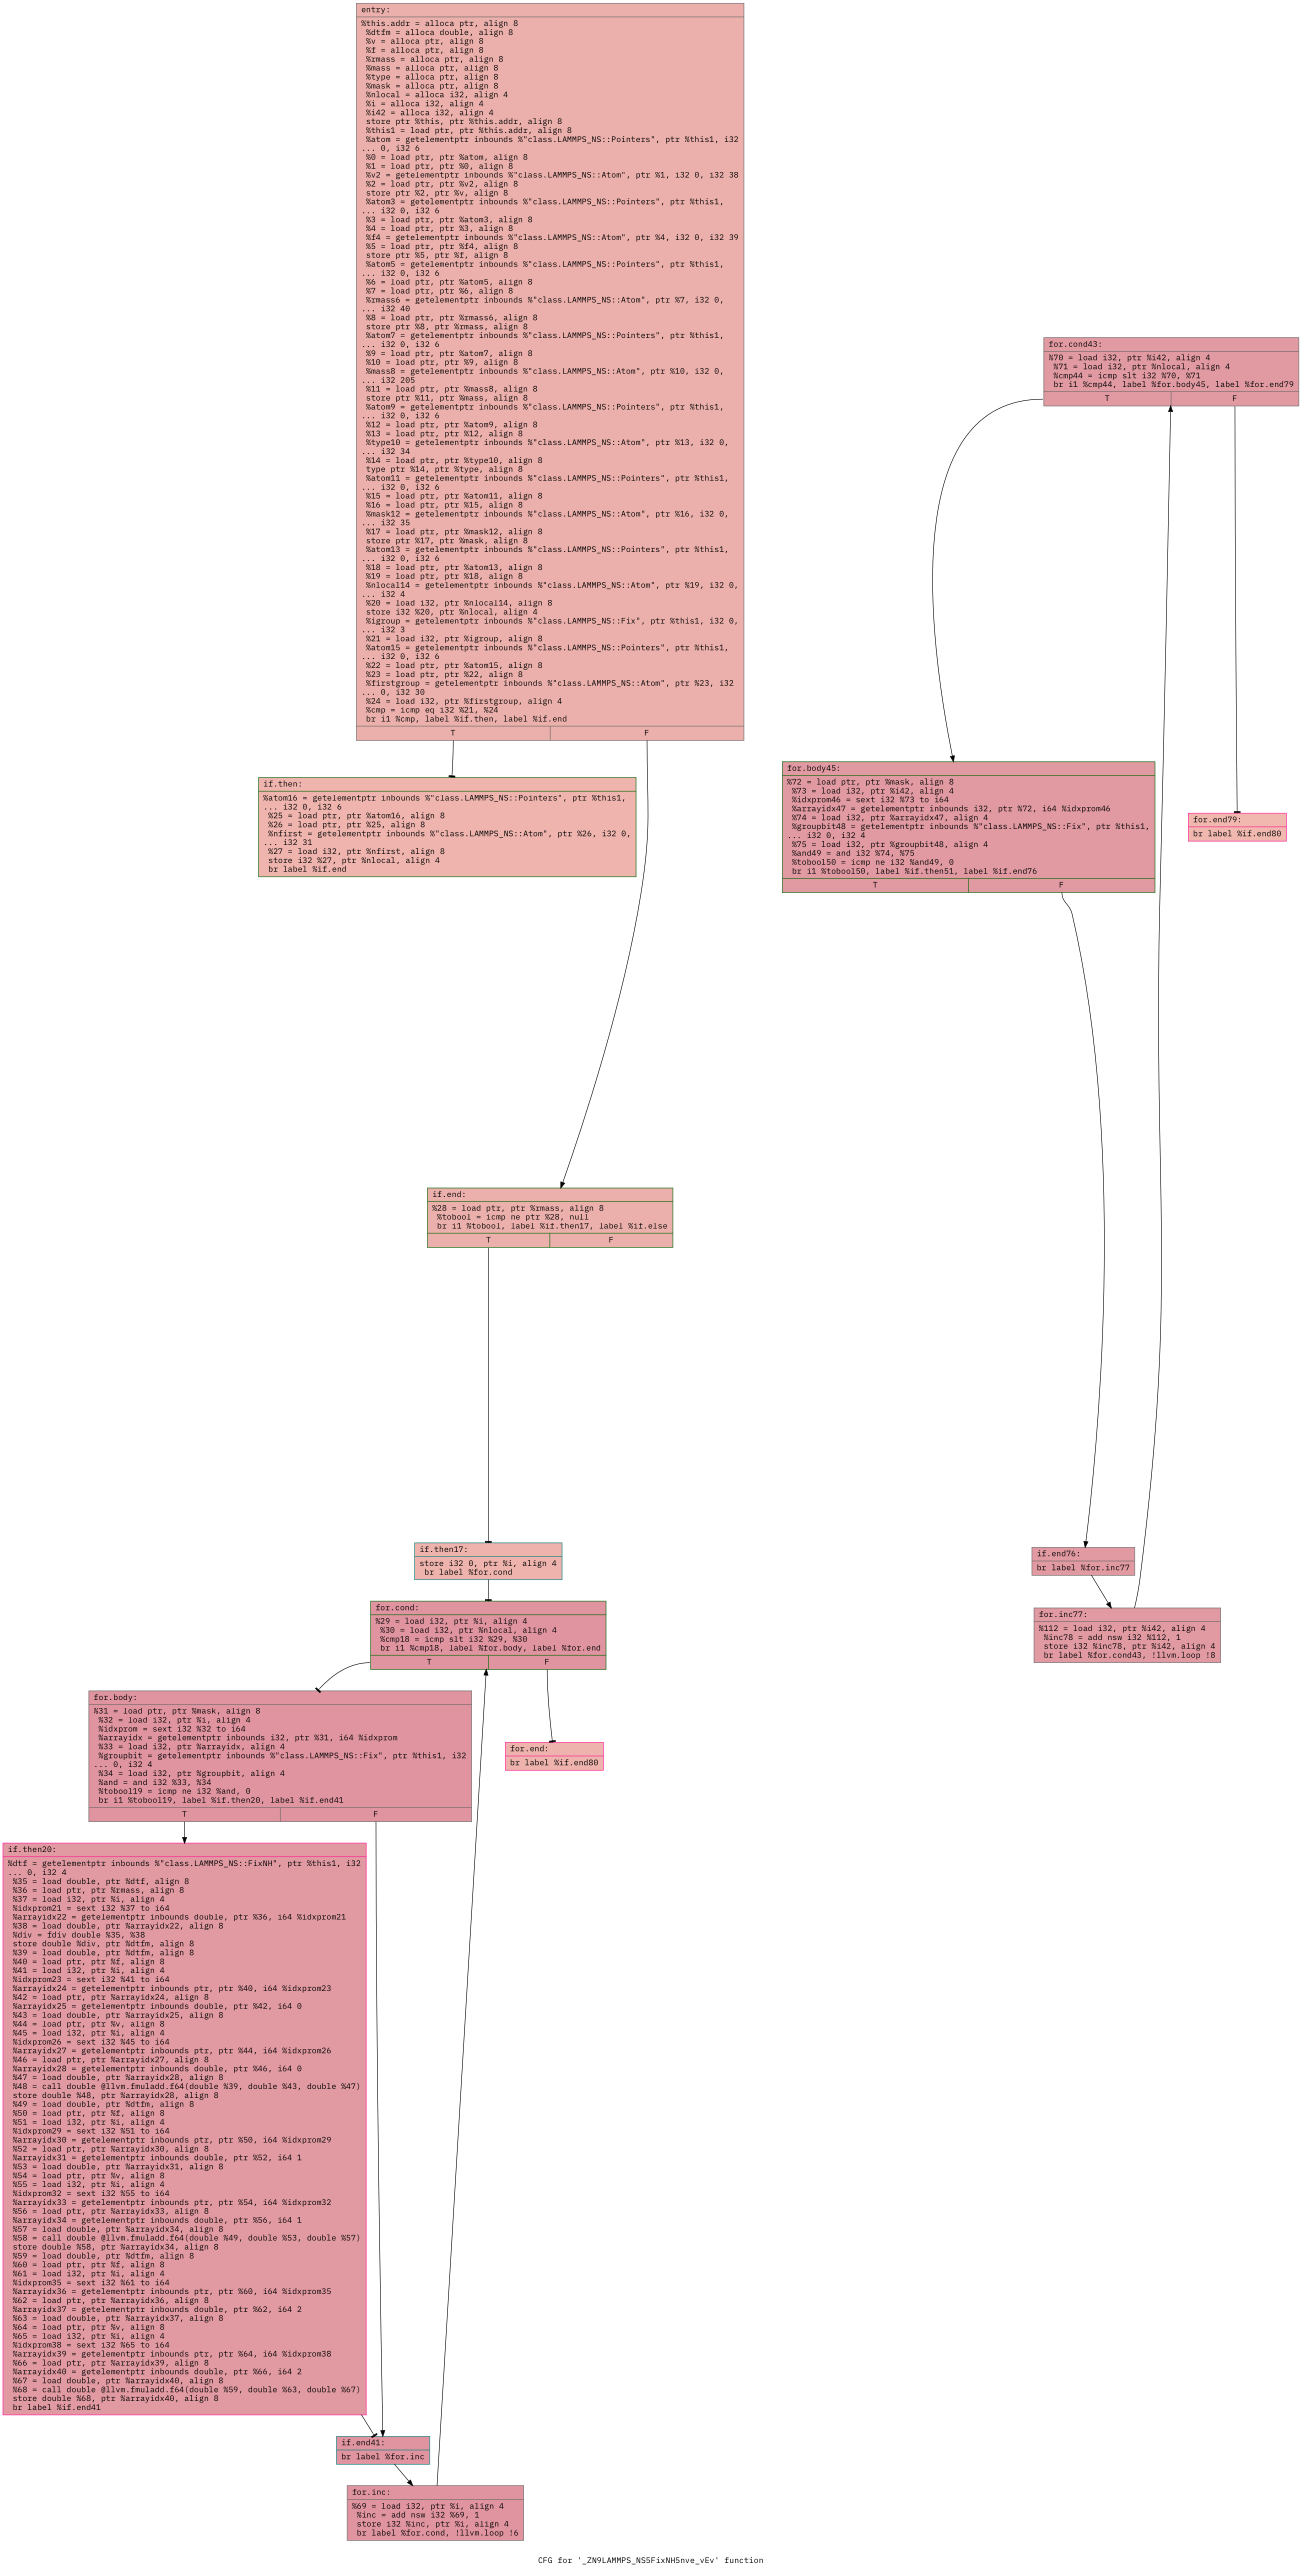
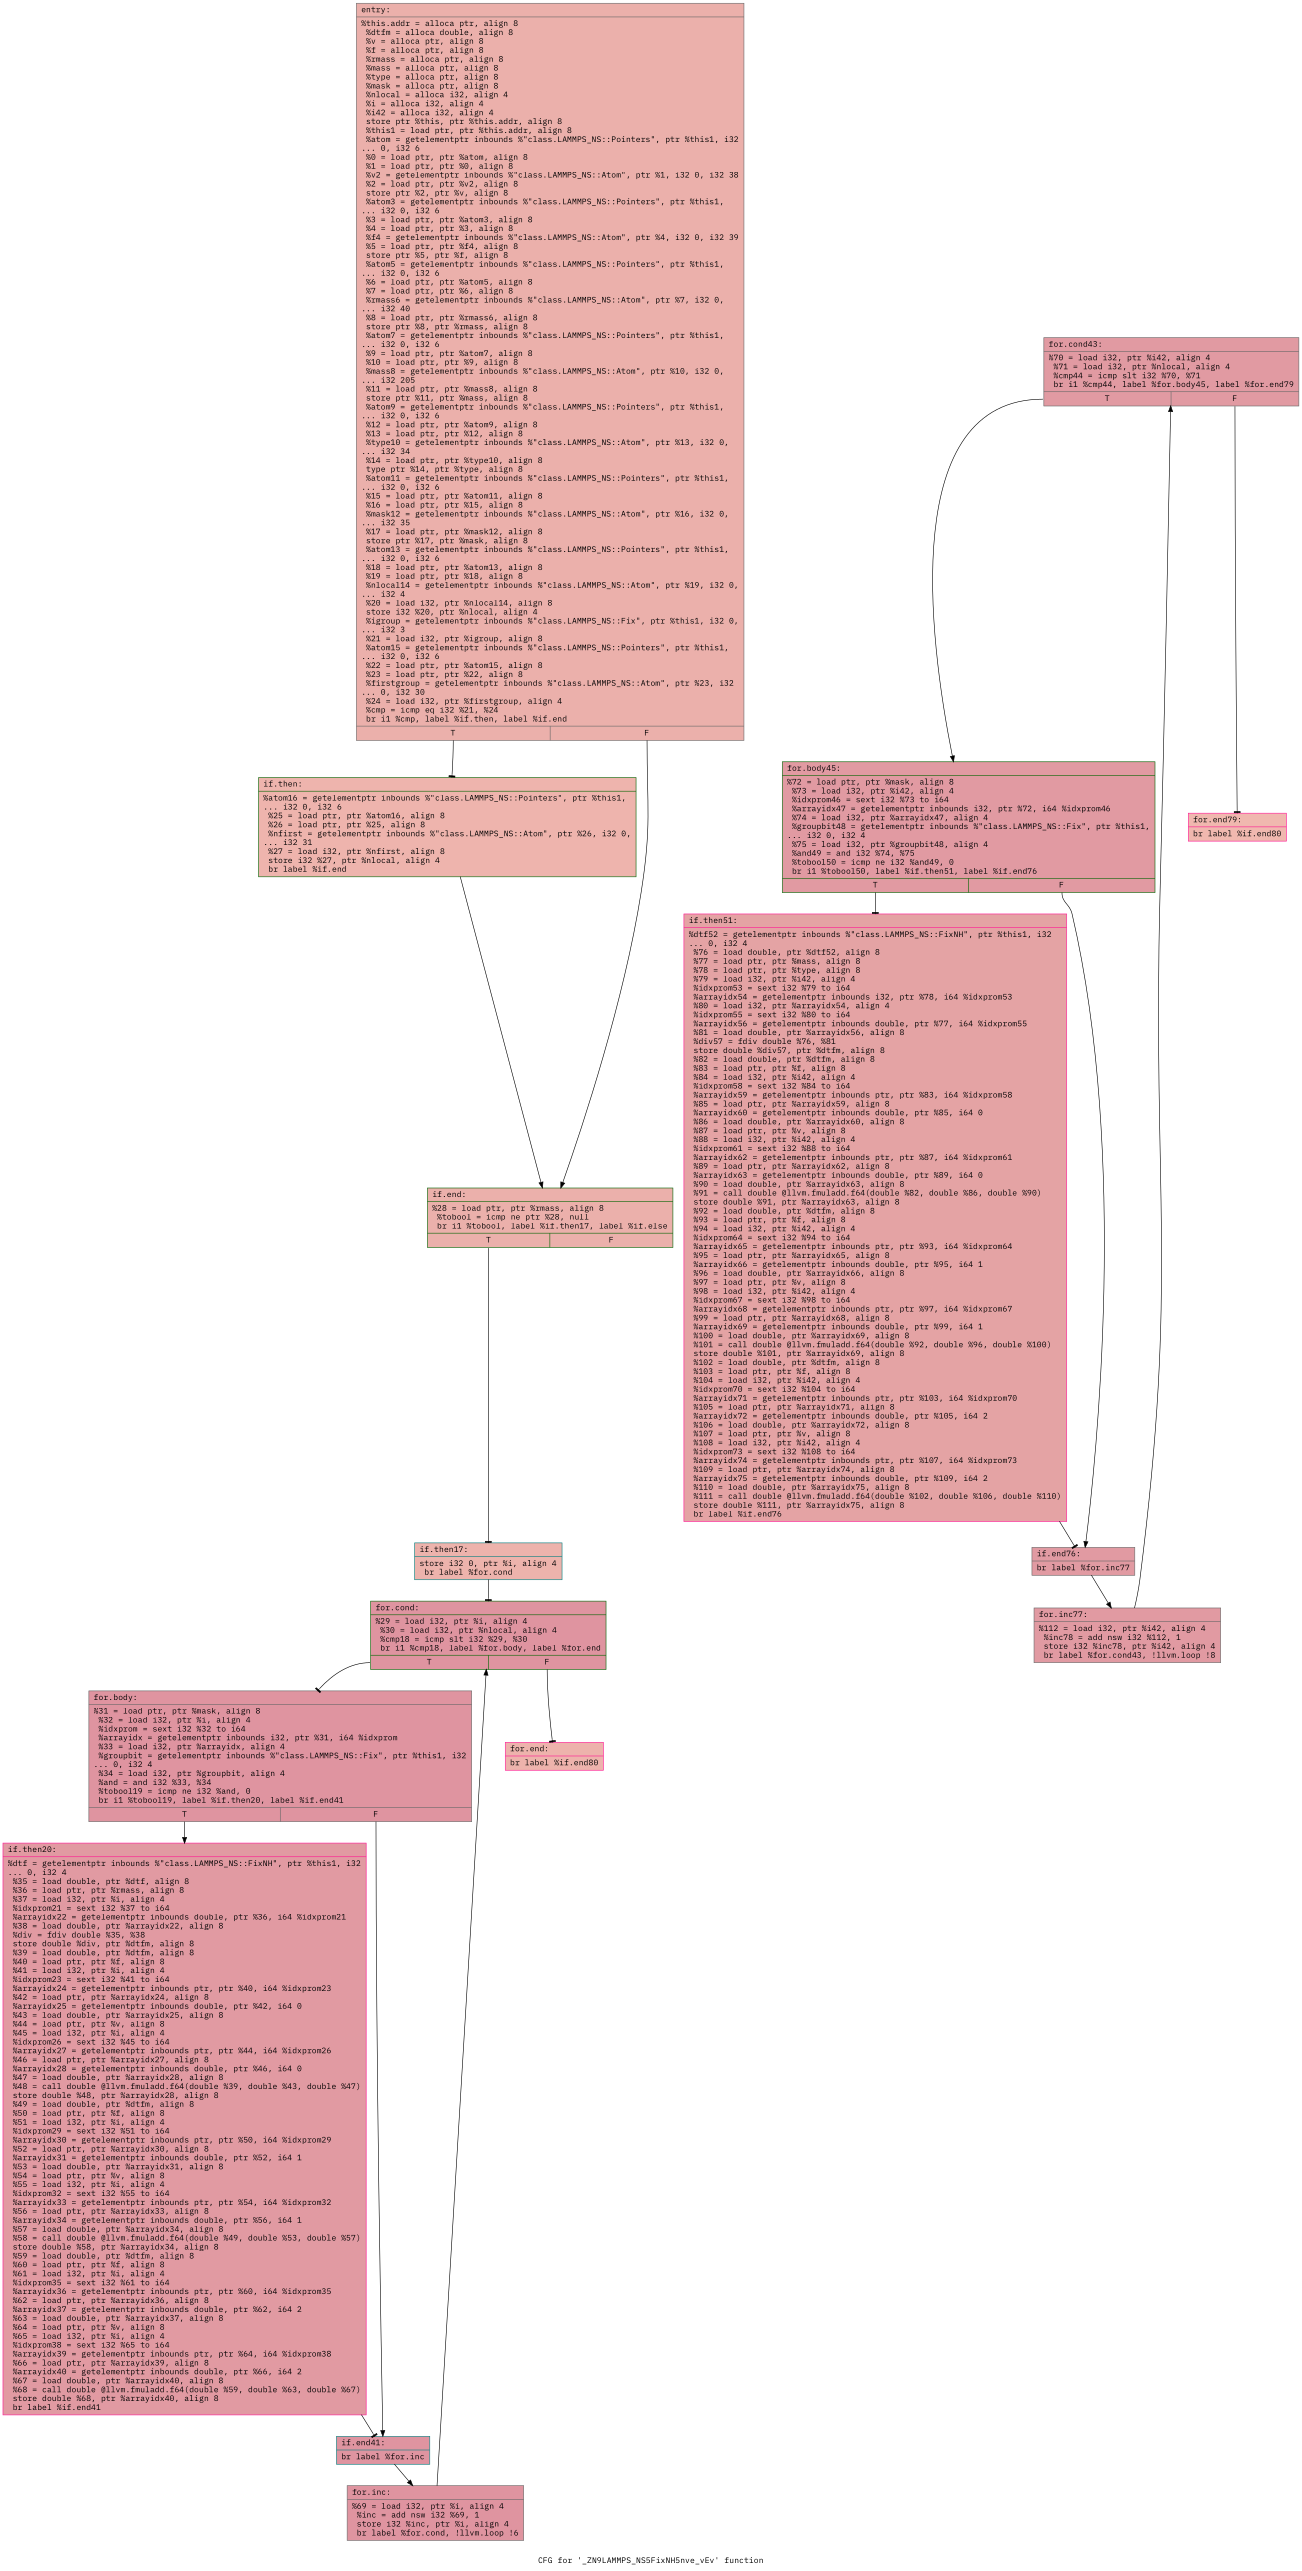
edge "if.then:" -> "if.end:": added
node "if.then51:": added
